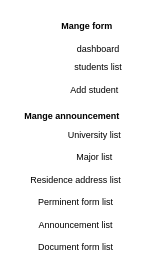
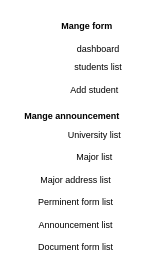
node "Residence address list": label "Residence address list" -> "Major address list"
